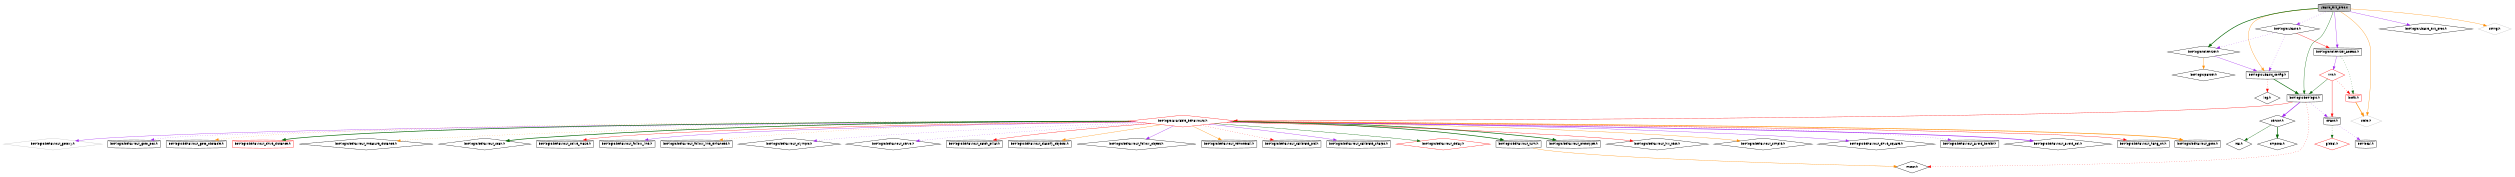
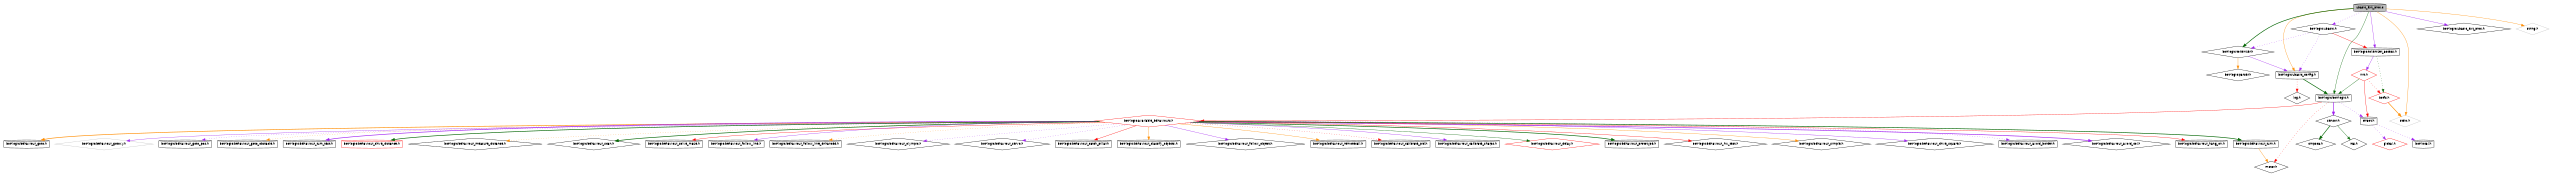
node "botfs.h": shape cylinder -> diamond
edge "ct-Bot.h" -> "global.h": color darkgreen -> purple
node "bot-logic/behaviour_turn_test.h": added
